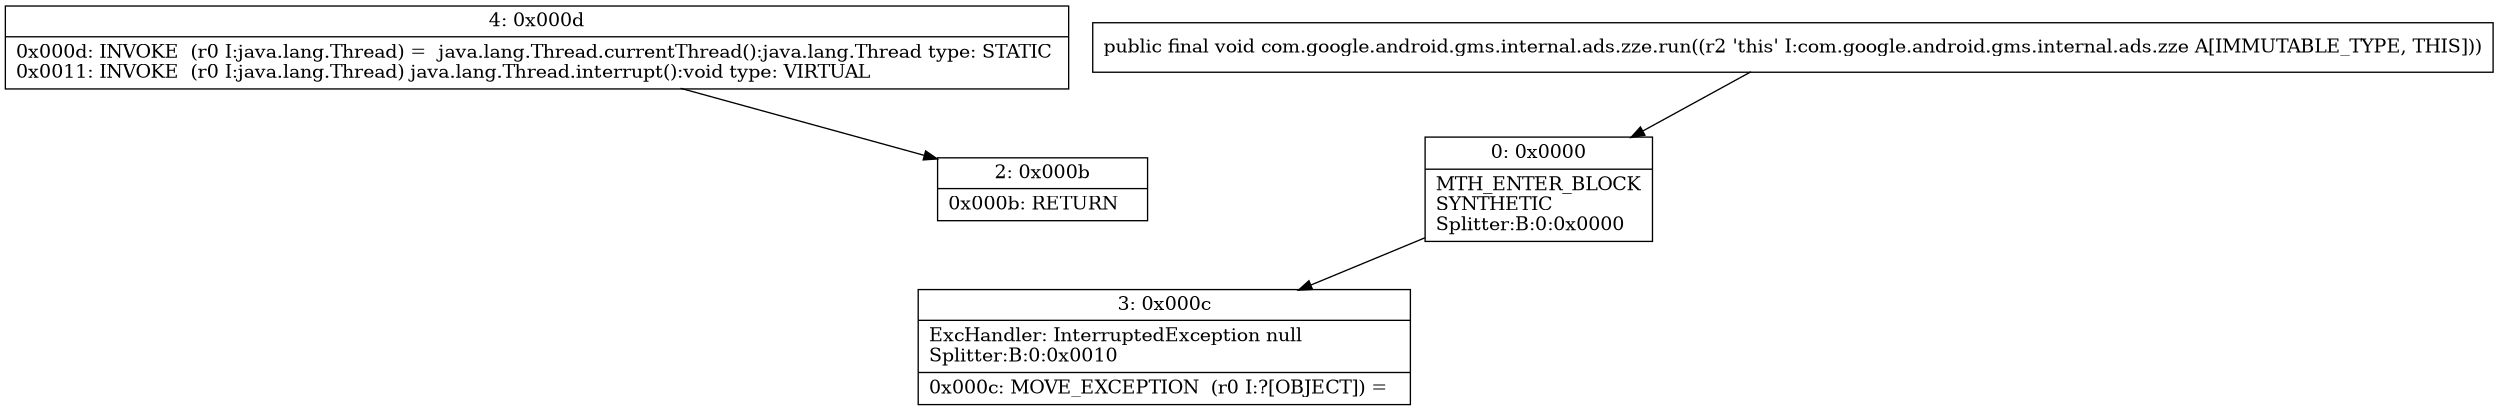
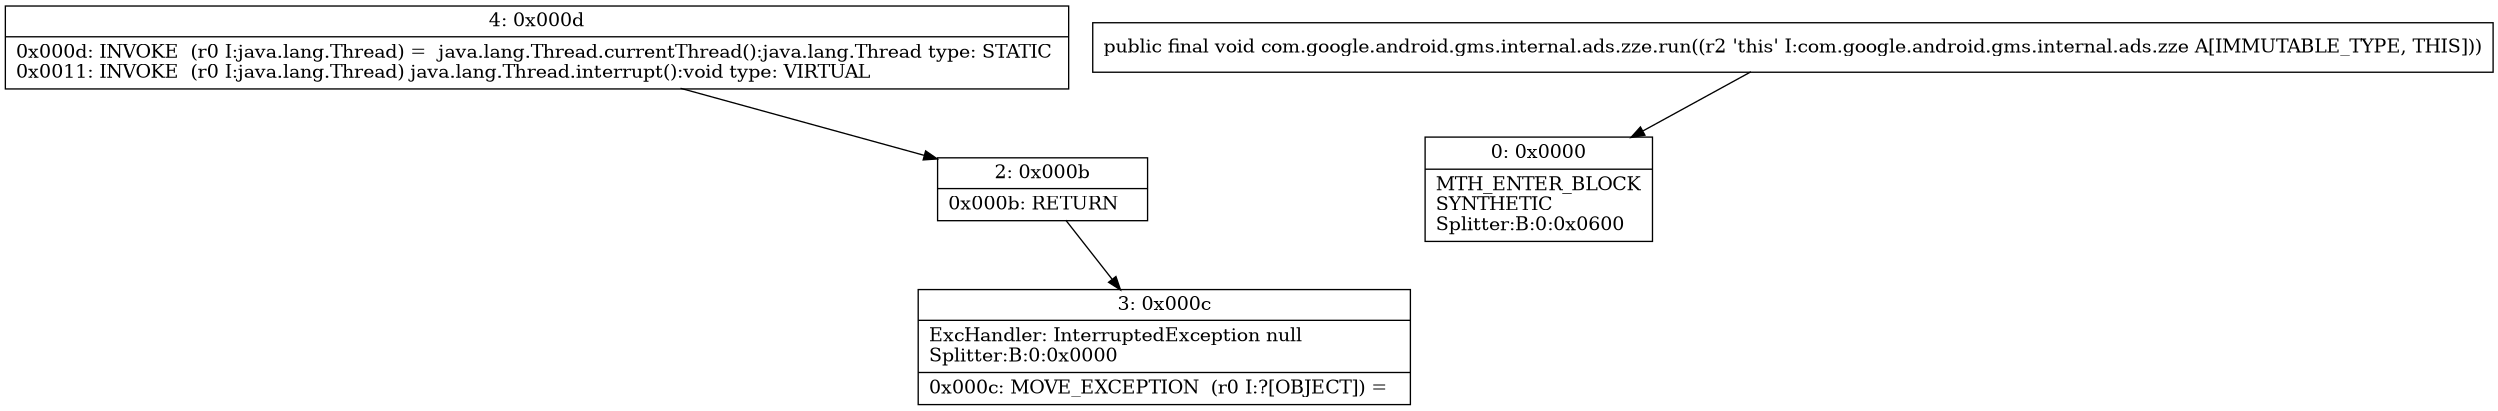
node "0: 0x0000": text "Splitter:B:0:0x0000" -> "Splitter:B:0:0x0600"
edge "0: 0x0000" -> "3: 0x000c": now "2: 0x000b" -> "3: 0x000c"
node "3: 0x000c": text "Splitter:B:0:0x0010" -> "Splitter:B:0:0x0000"
